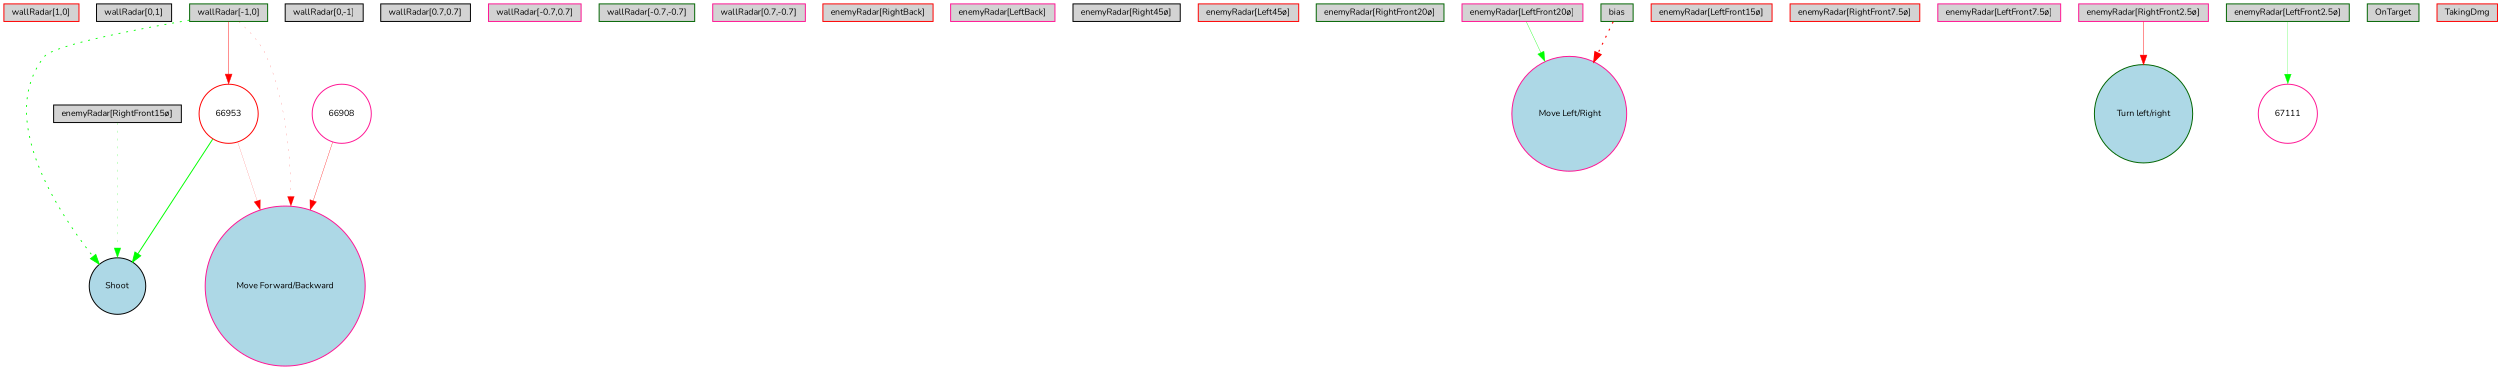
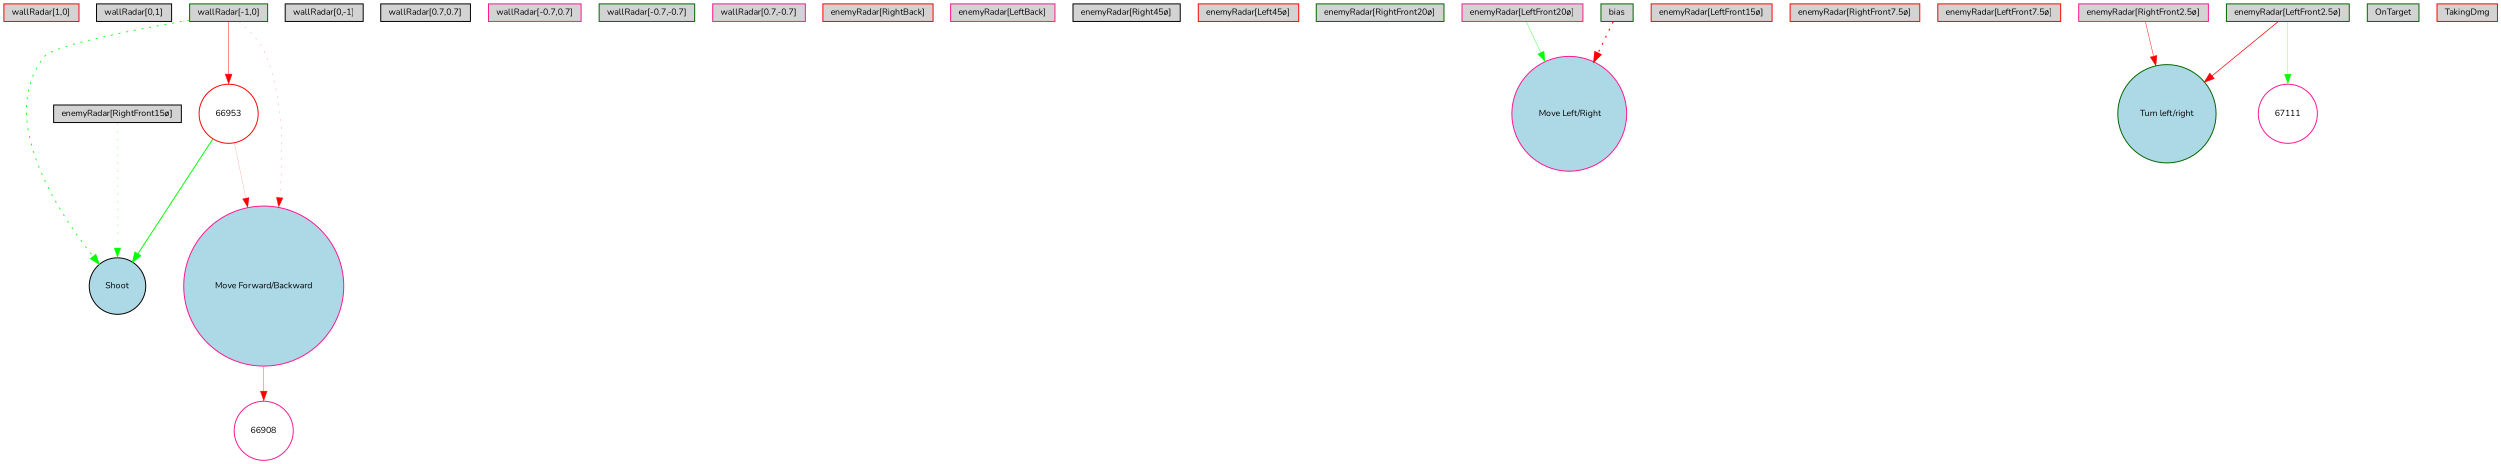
node "enemyRadar[LeftFront7.5ø]": color deeppink -> red
edge "enemyRadar[LeftFront2.5ø]" -> "Turn left/right": added
edge "66908" -> "Move Forward/Backward": reversed
